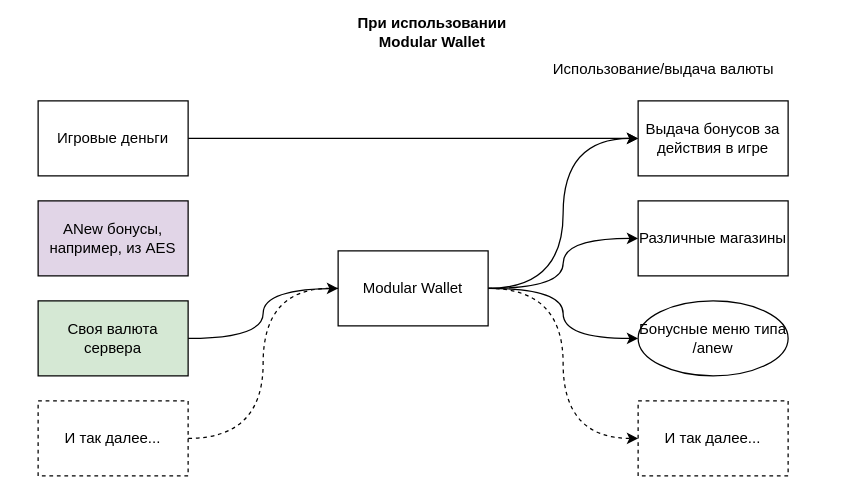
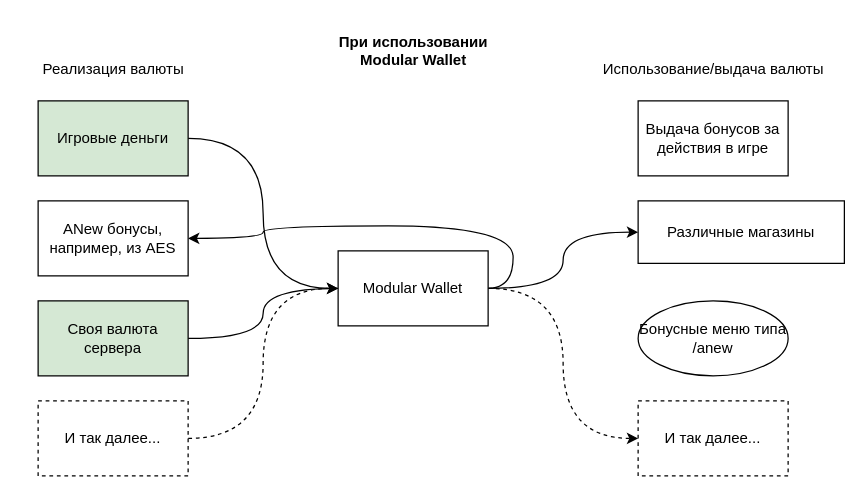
node "При использовании Modular Wallet": moved (432, 32) -> (413, 51)
node "Реализация валюты": added
node "Использование/выдача валюты": moved (663, 69) -> (713, 69)
node "Игровые деньги": fillcolor #ffffff -> #d5e8d4
edge "Игровые деньги" -> "Выдача бонусов за действия в игре": now "Игровые деньги" -> "Modular Wallet"
edge "Modular Wallet" -> "Выдача бонусов за действия в игре": removed
node "ANew бонусы, например, из AES": fillcolor #e1d5e7 -> #ffffff
node "Различные магазины": size 150x75 -> 206x63
edge "Modular Wallet" -> "Бонусные меню типа /anew": now "Modular Wallet" -> "ANew бонусы, например, из AES"
